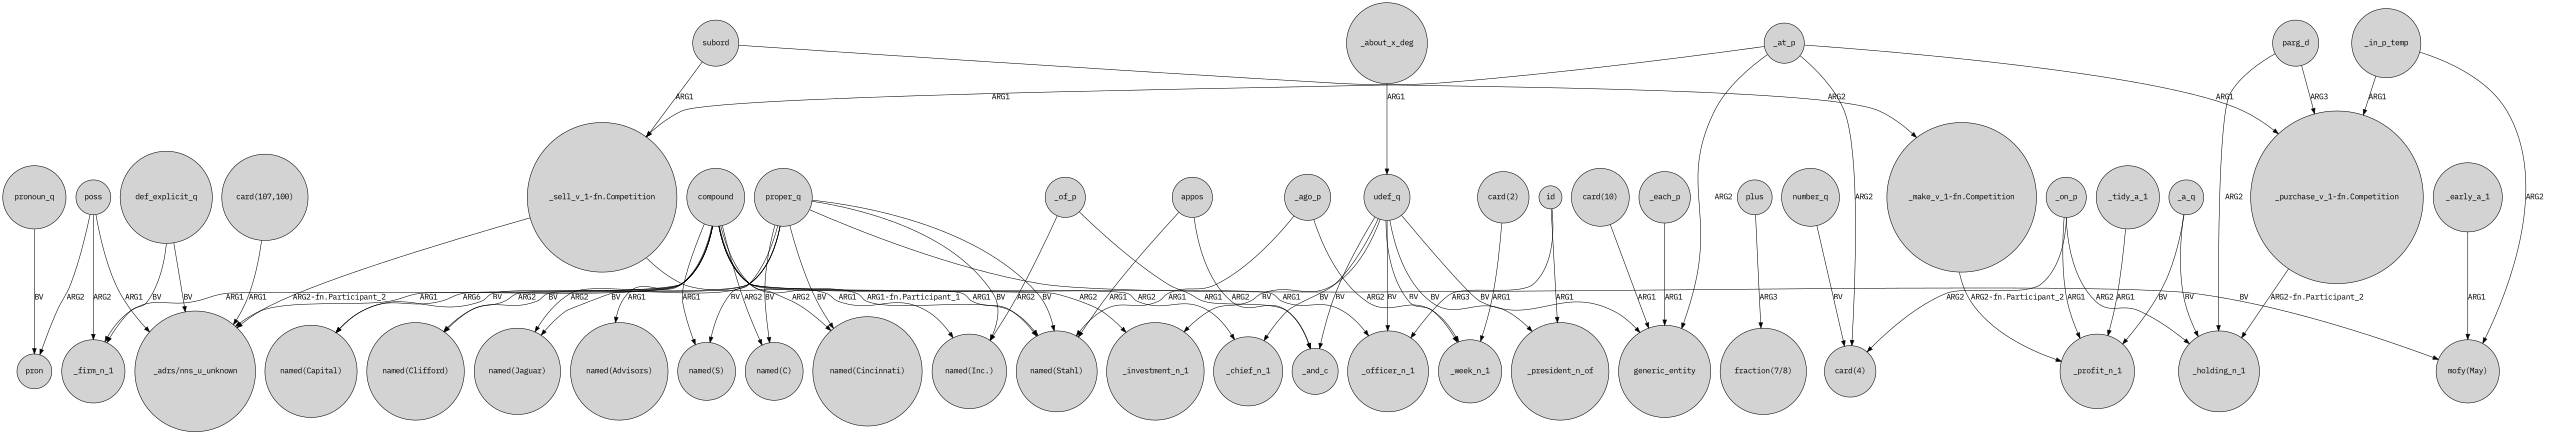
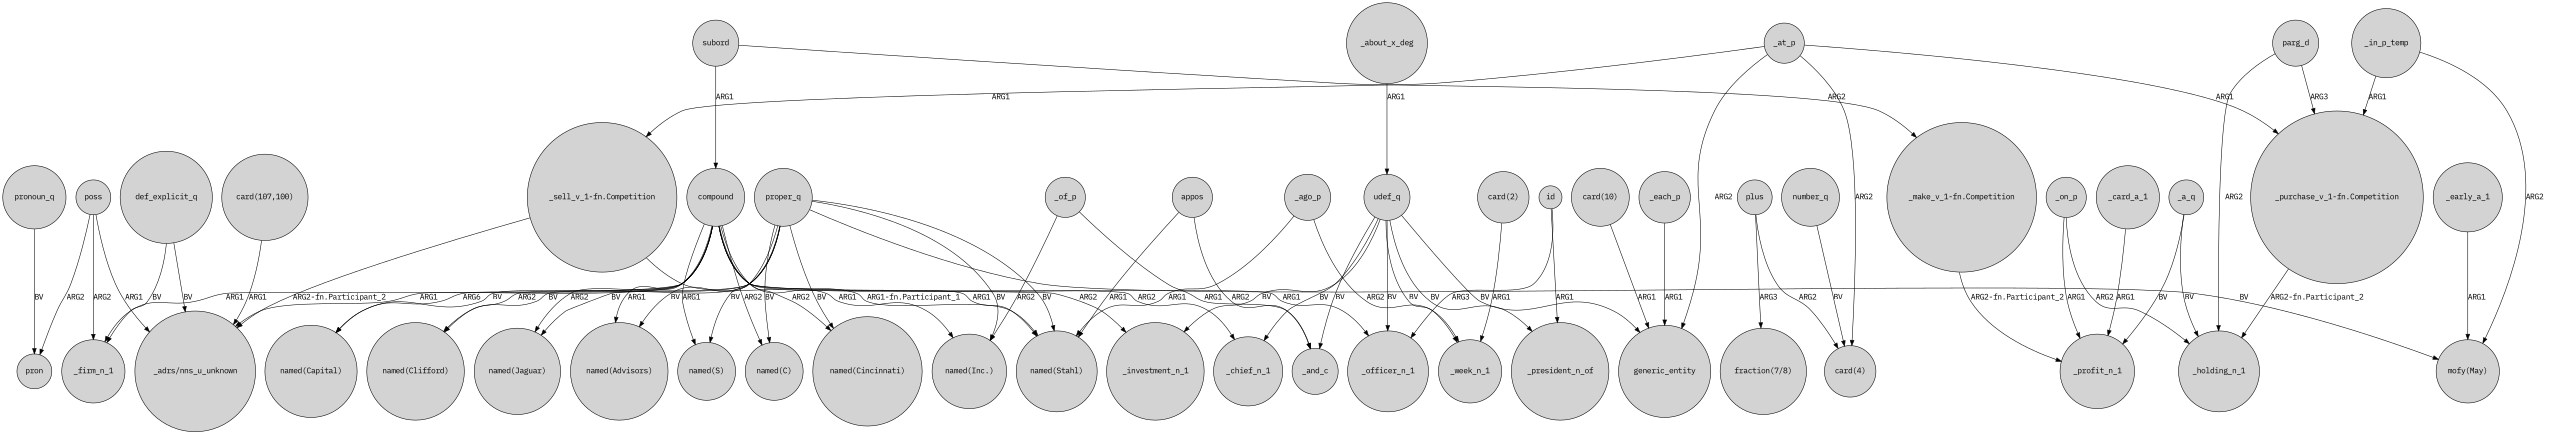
edge "subord" -> "_sell_v_1-fn.Competition": now "subord" -> "compound"
node "_tidy_a_1": label "_tidy_a_1" -> "_card_a_1"
edge "proper_q" -> "named(Advisors)": added, label "BV"
edge "_on_p" -> "card(4)": now "plus" -> "card(4)"
